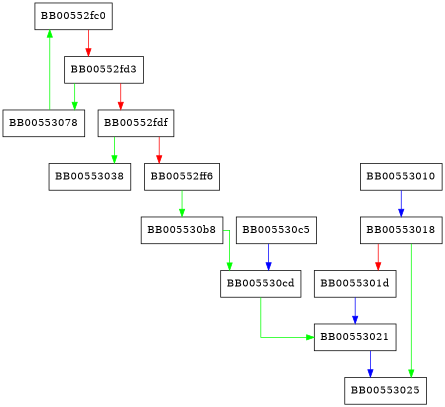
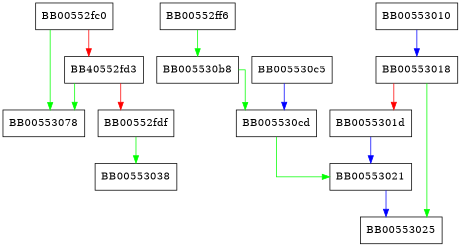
node "BB00552fd3": label "BB00552fd3" -> "BB40552fd3"
edge "BB00553078" -> "BB00552fc0": reversed
edge "BB00552fdf" -> "BB00552ff6": removed
